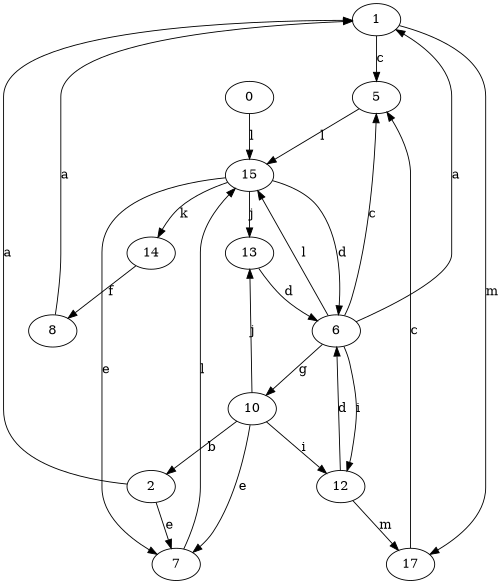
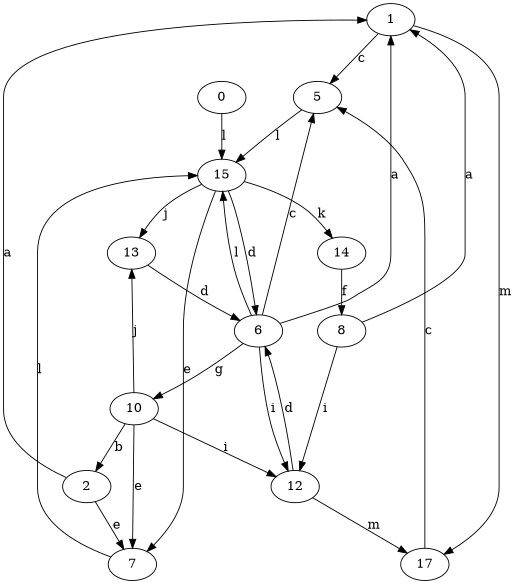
edge "8" -> "12": added, label "i"
